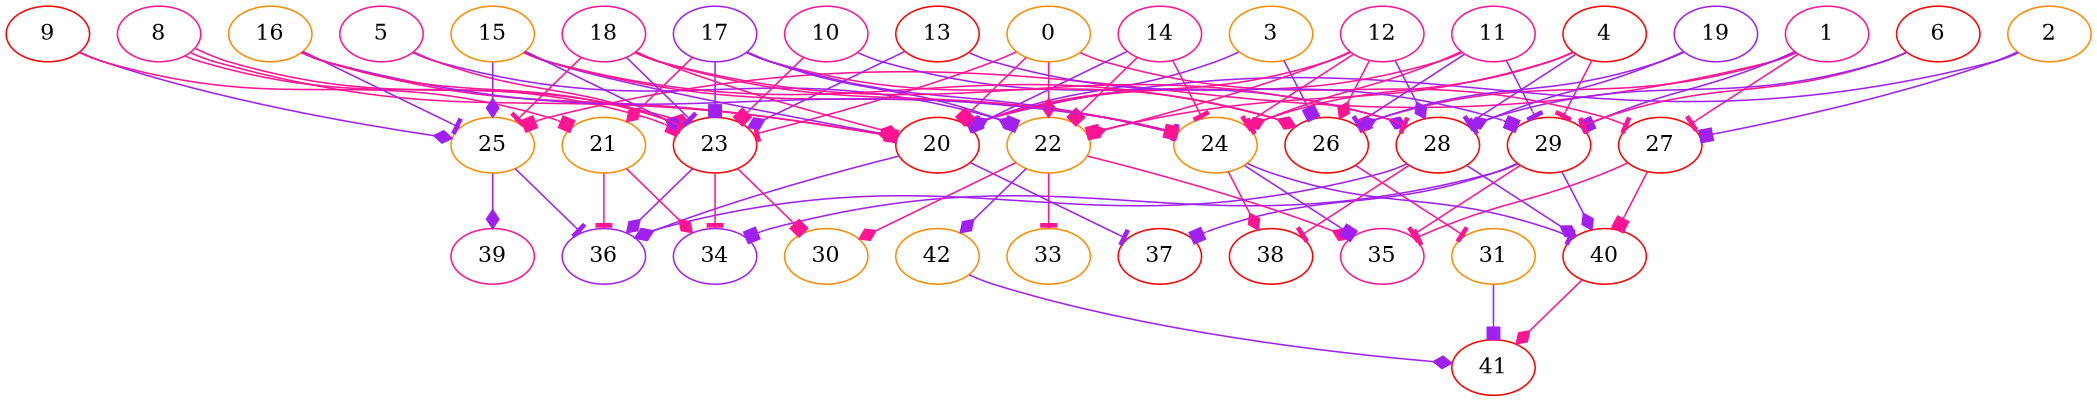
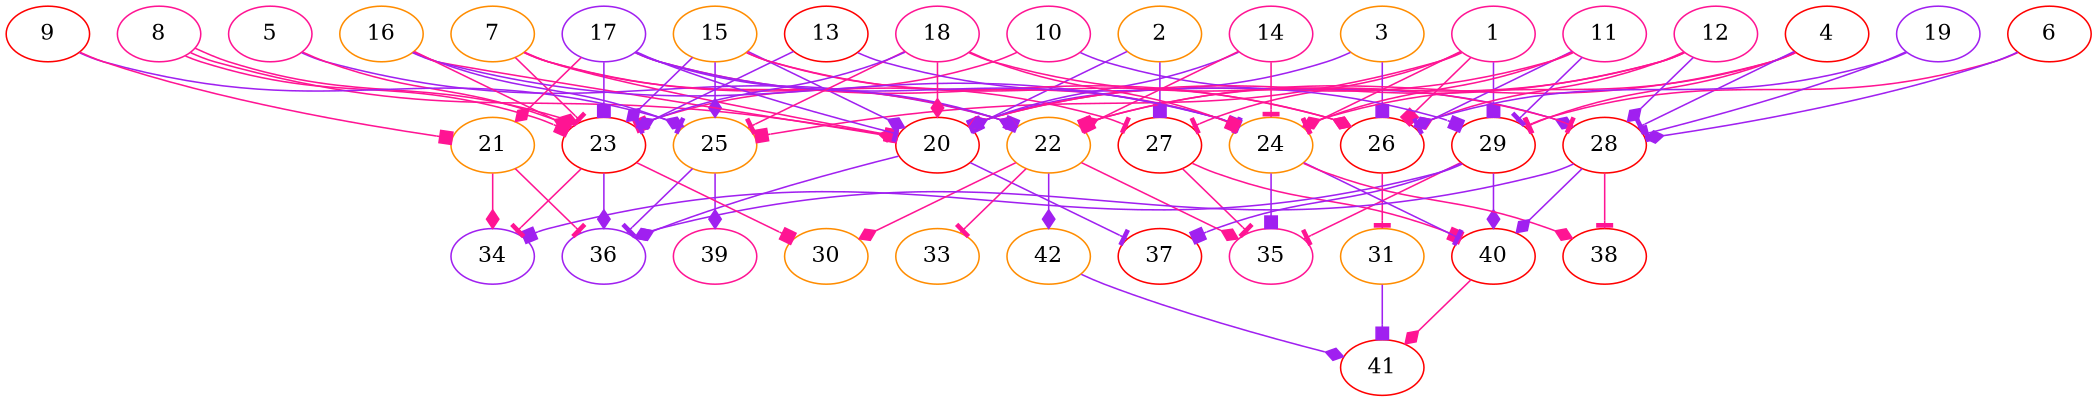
node "0": label "0" -> "7"
edge "12" -> "24": now "1" -> "24"
edge "17" -> "20": added
